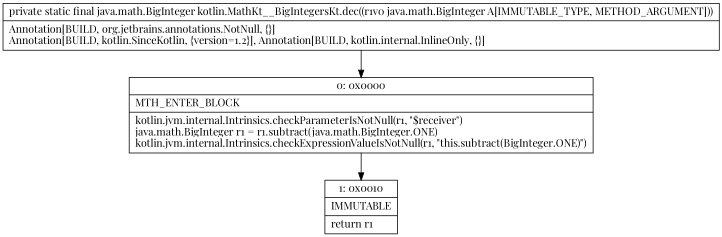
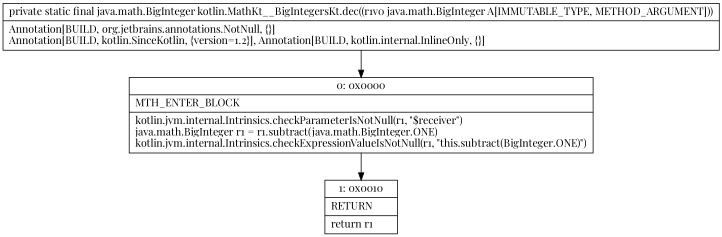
node "1: 0x0010": text "IMMUTABLE" -> "RETURN"
